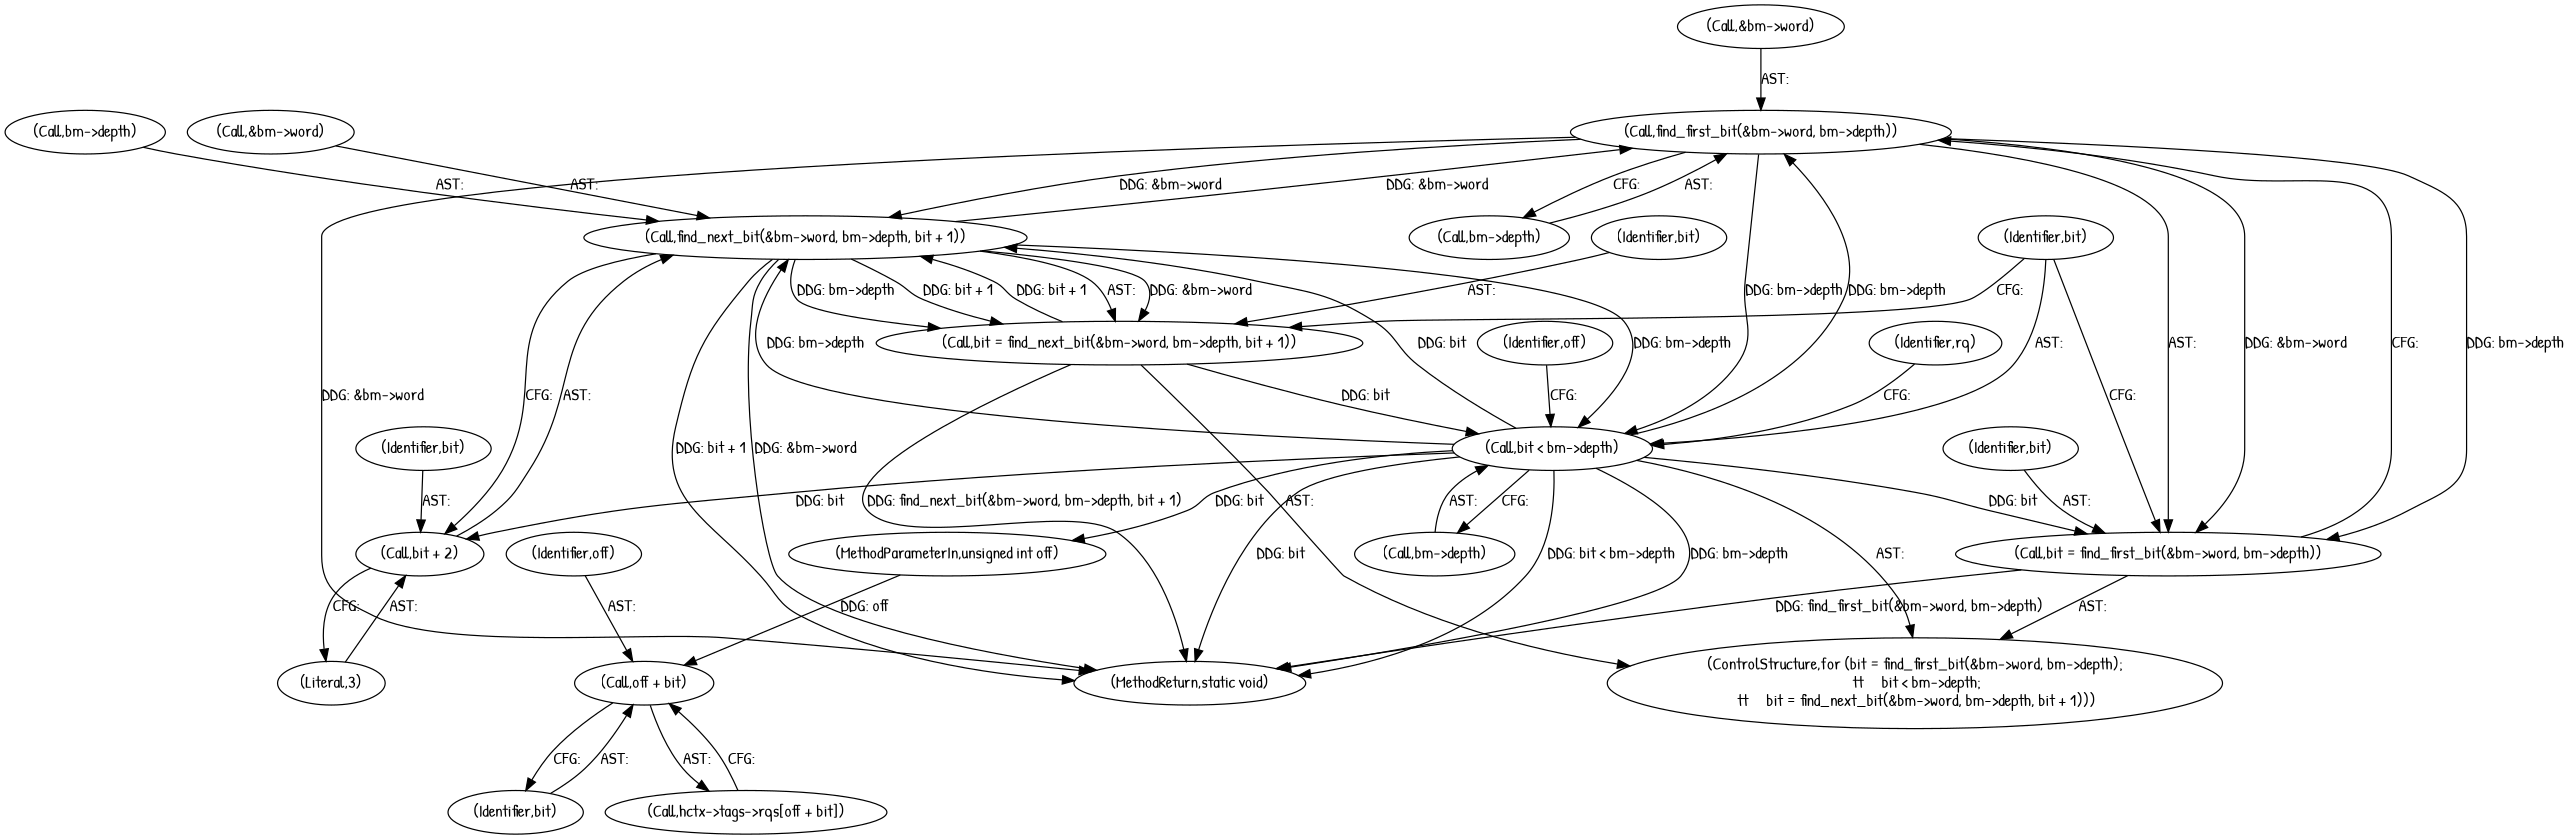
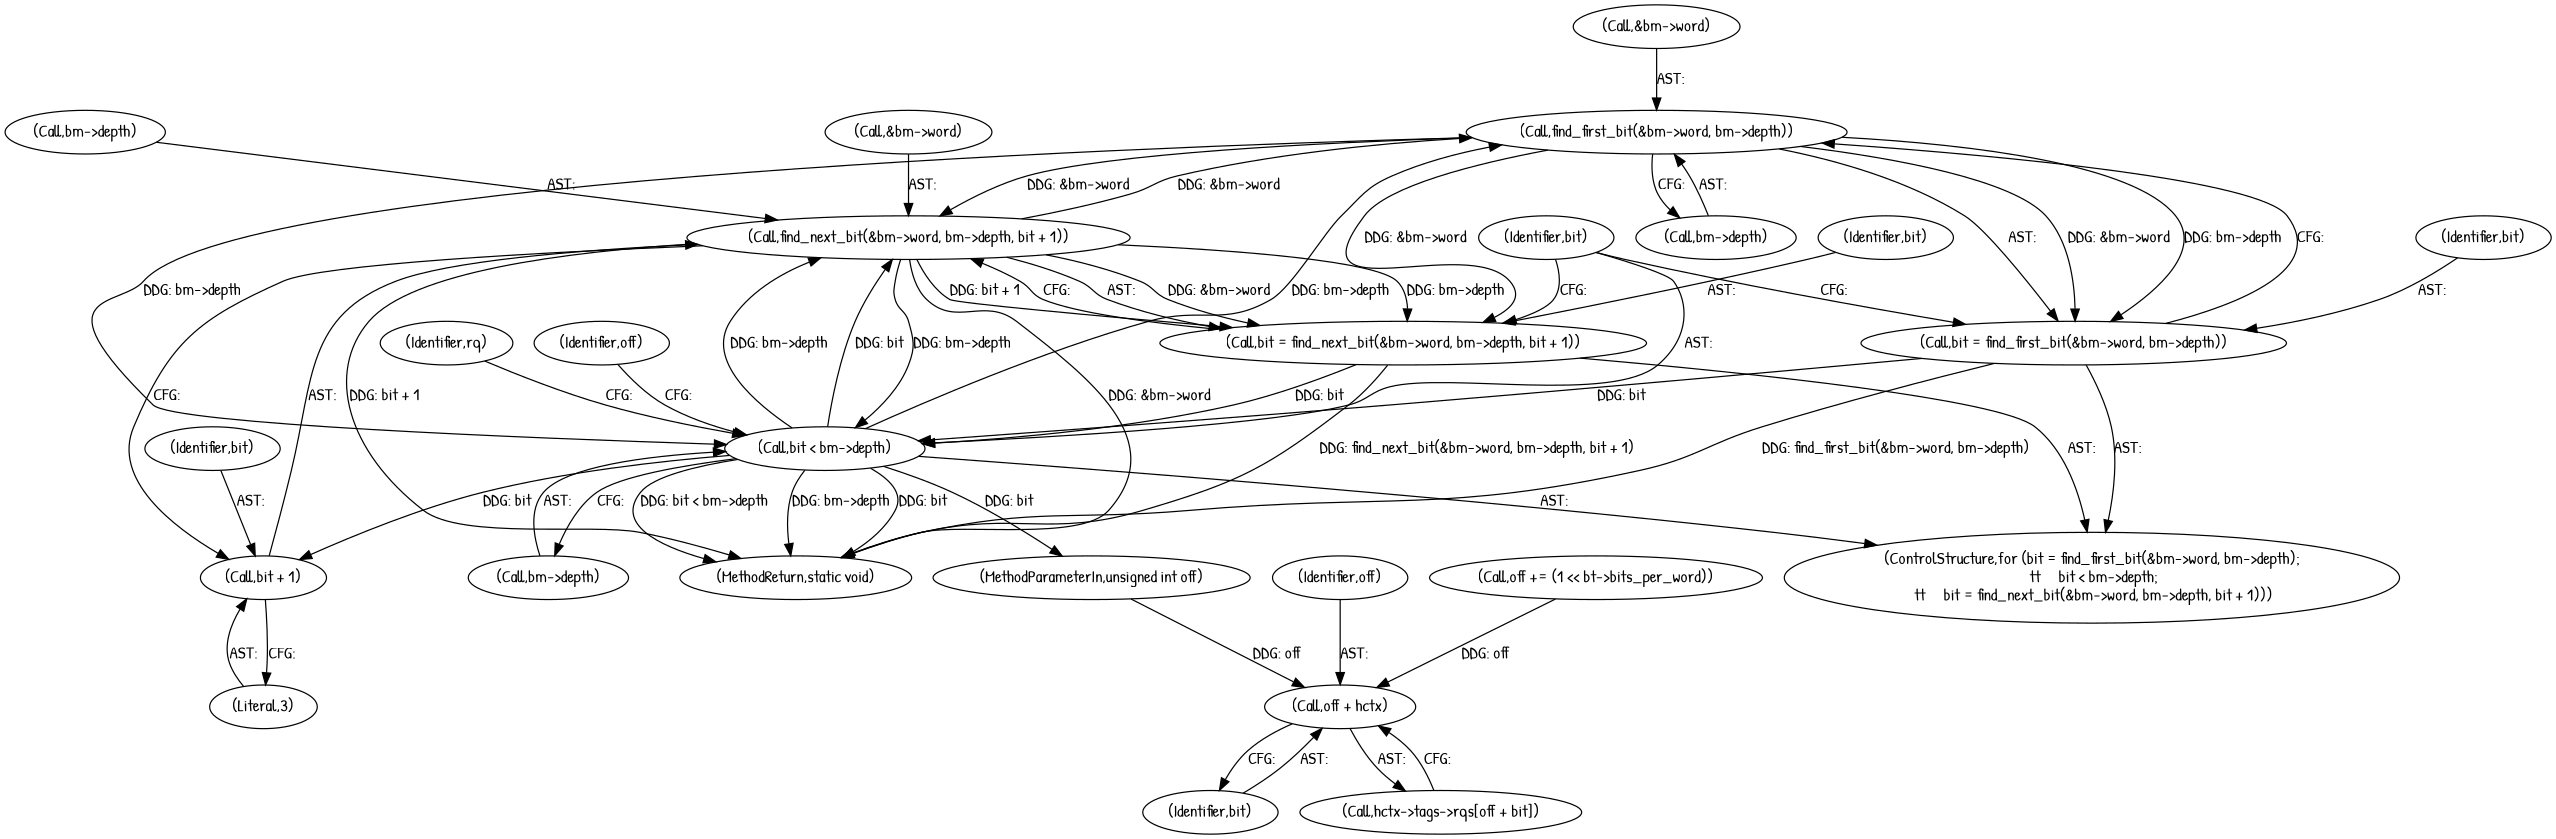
edge "(Call,find_first_bit(&bm->word, bm->depth))" -> "(MethodReturn,static void)": now "(Call,find_first_bit(&bm->word, bm->depth))" -> "(Call,bit = find_next_bit(&bm->word, bm->depth, bit + 1))"
edge "(Call,bit = find_next_bit(&bm->word, bm->depth, bit + 1))" -> "(Call,find_next_bit(&bm->word, bm->depth, bit + 1))": label "DDG: bit + 1" -> "CFG: "
edge "(Call,bit < bm->depth)" -> "(Call,bit = find_first_bit(&bm->word, bm->depth))": reversed
node "(Call,bit + 2)": label "(Call,bit + 2)" -> "(Call,bit + 1)"
node "(Call,off += (1 << bt->bits_per_word))": added
node "(Call,off + bit)": label "(Call,off + bit)" -> "(Call,off + hctx)"
